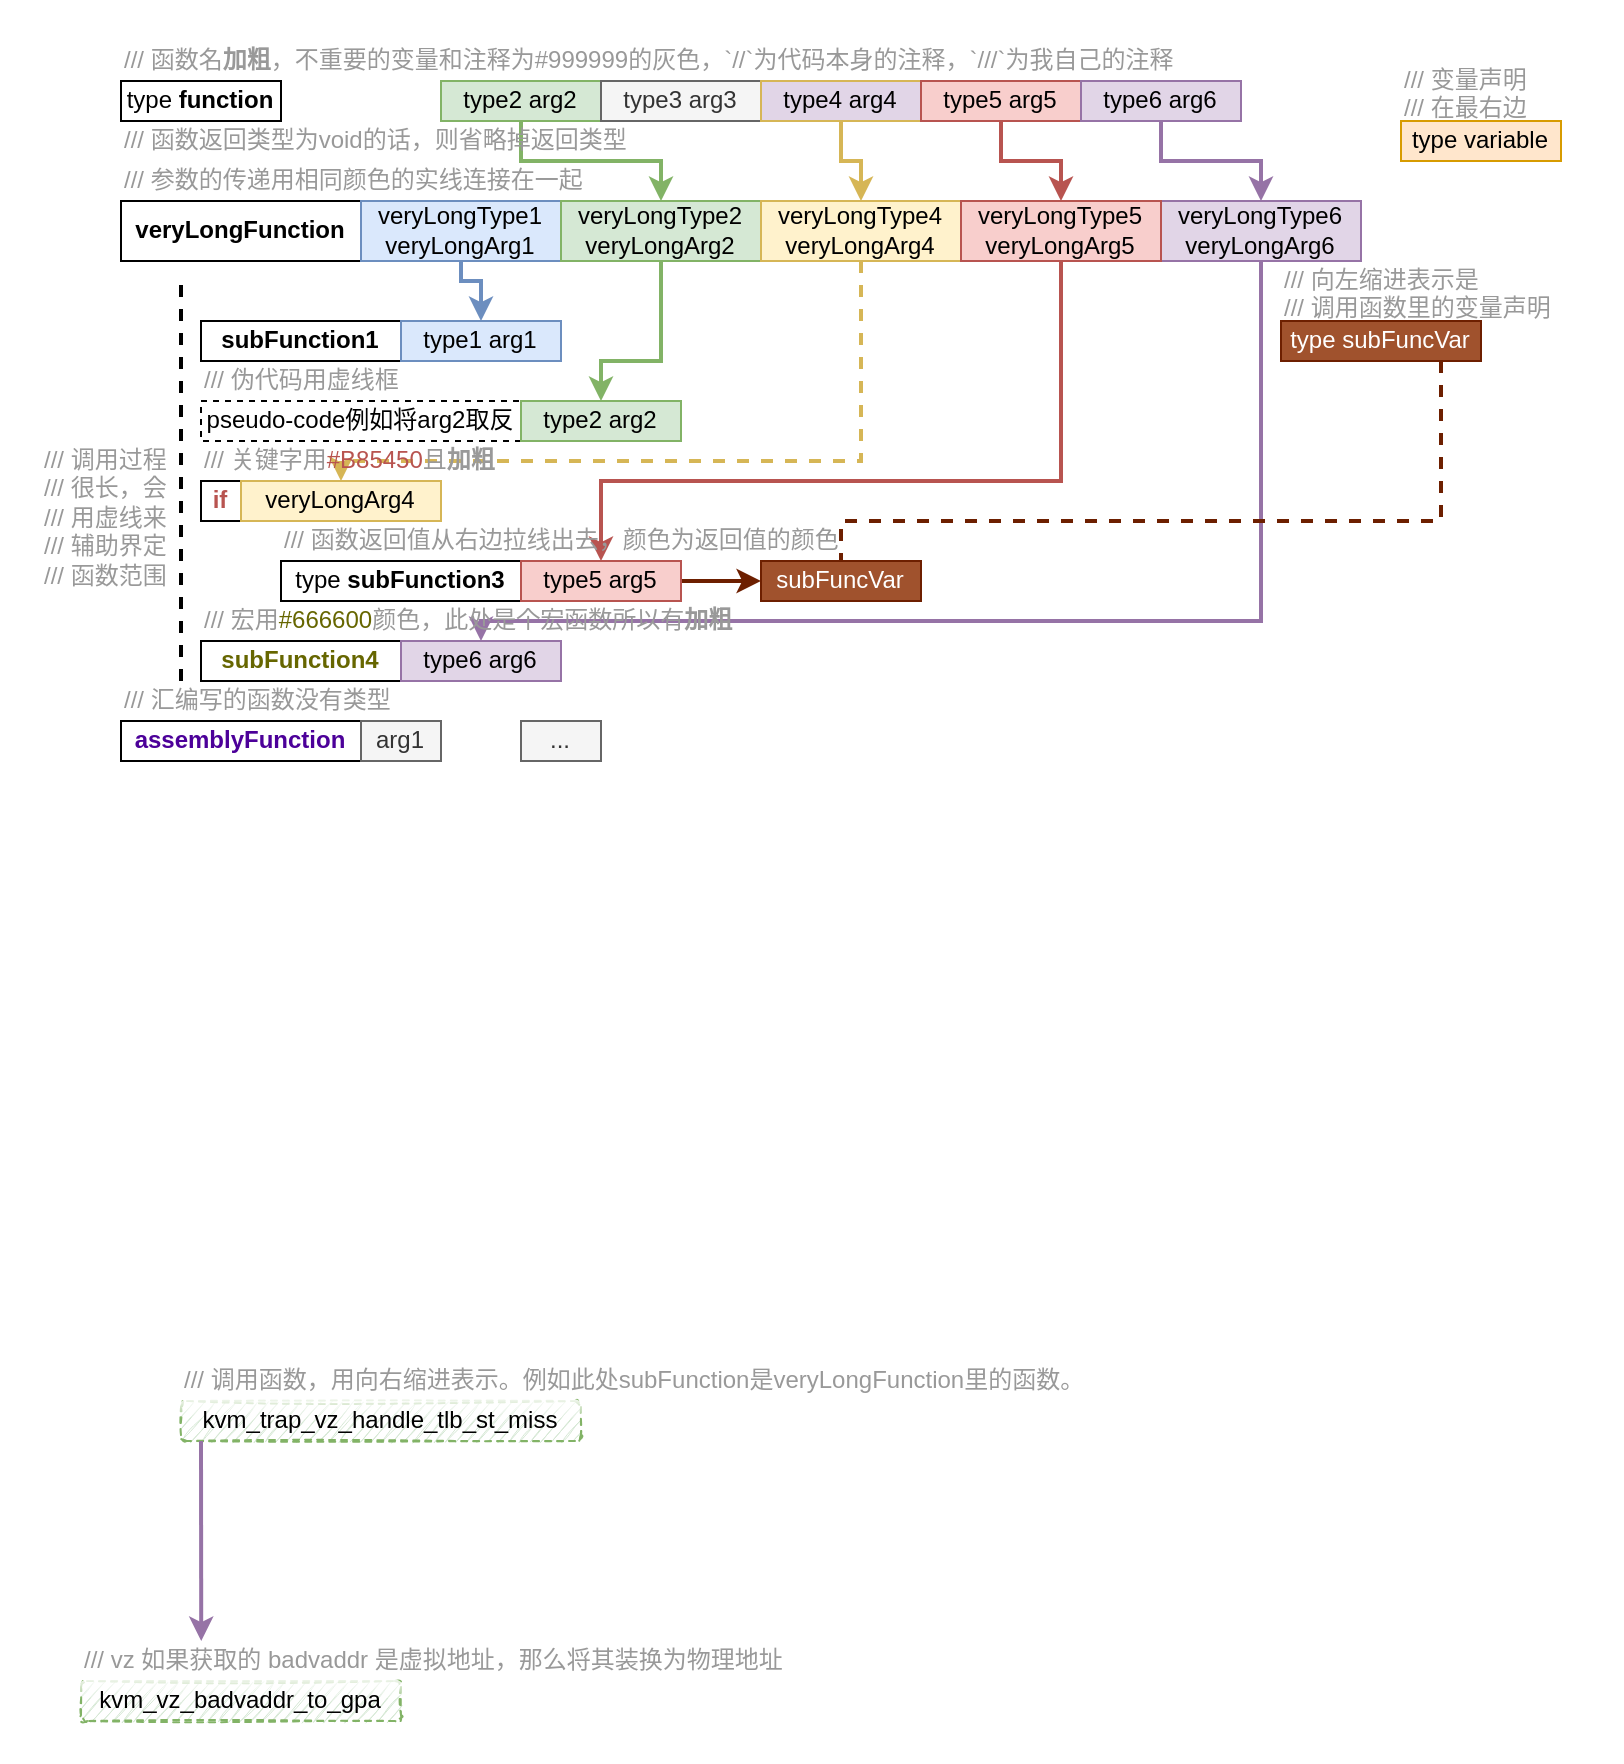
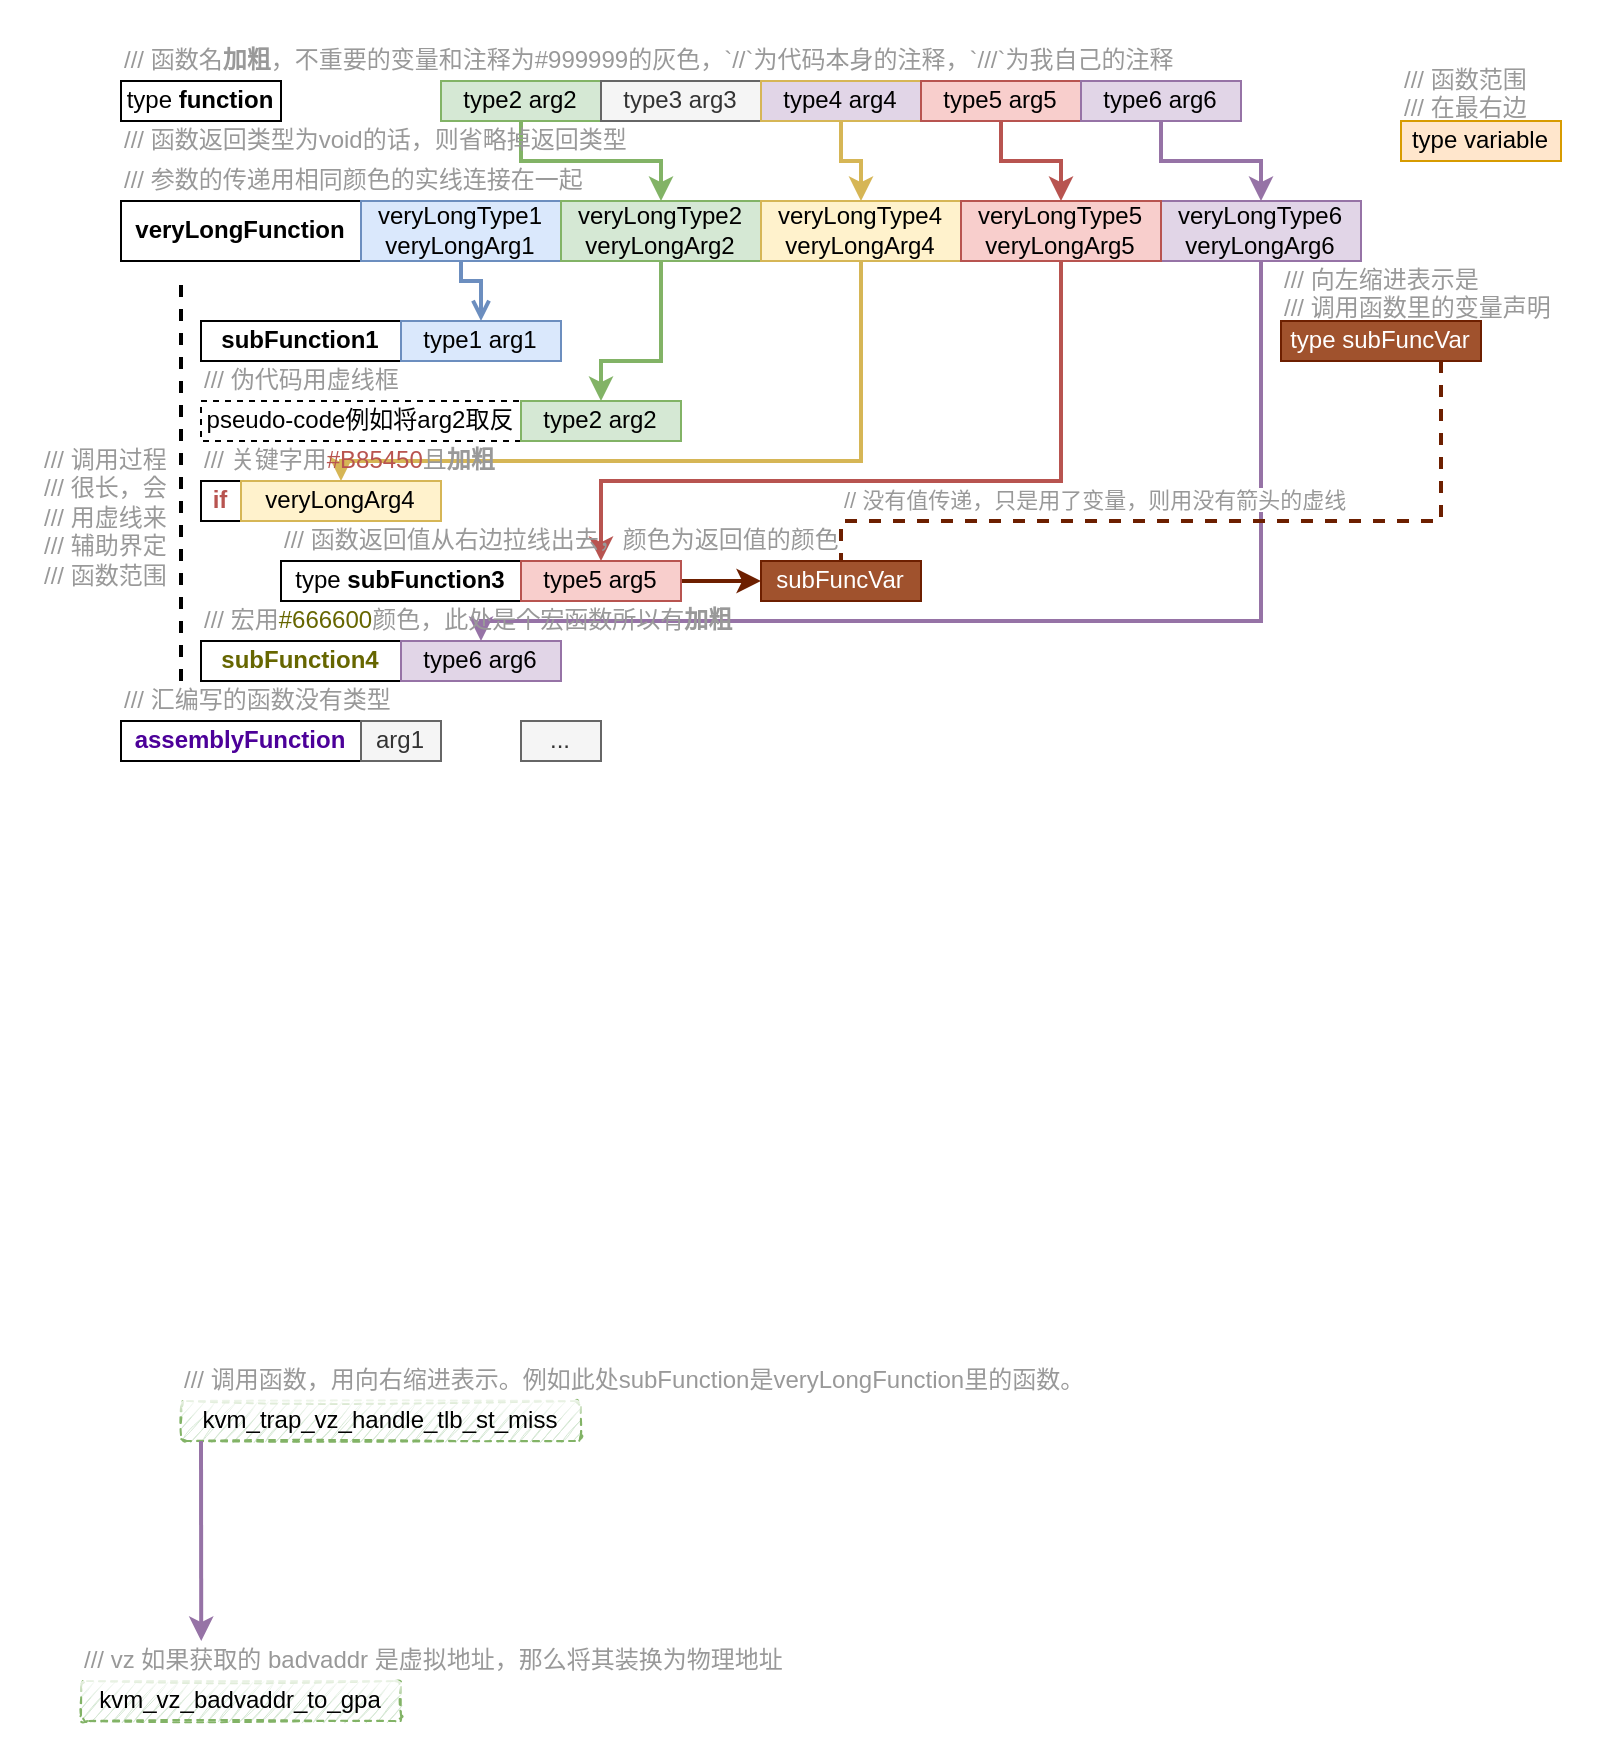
node "/// 变量声明 /// 在最右边": label "/// 变量声明 /// 在最右边" -> "/// 函数范围 /// 在最右边"
edge "veryLongType4 veryLongArg4" -> "veryLongArg4": style dashed -> solid
edge "veryLongType1 veryLongArg1" -> "type1 arg1": arrowhead classic -> open
node "// 没有值传递，只是用了变量，则用没有箭头的虚线": added
